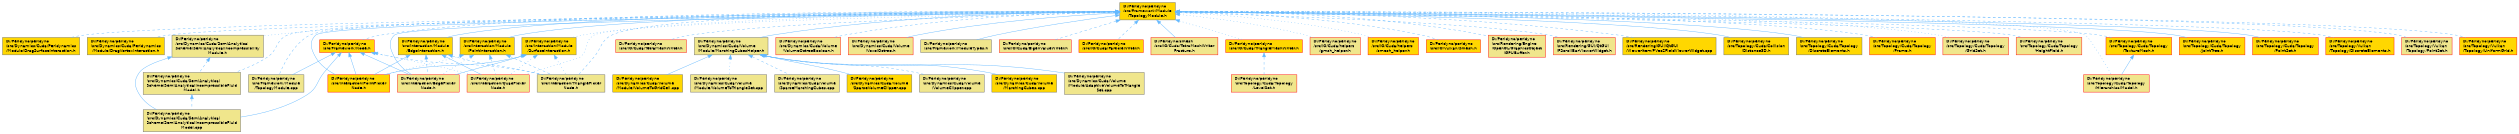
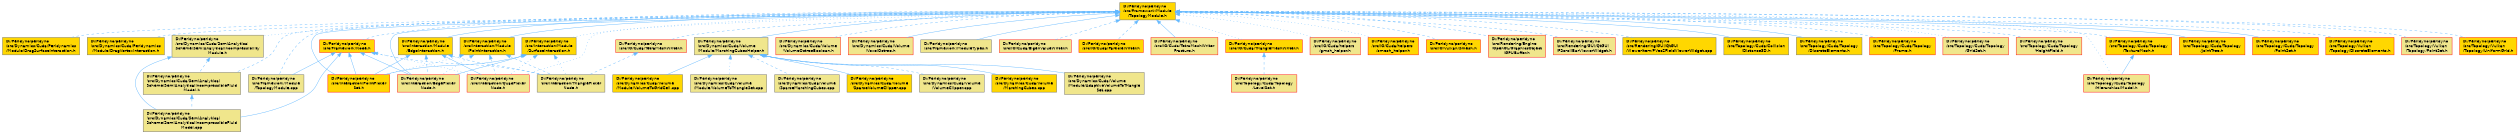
edge "D:/Peridyno/peridyno /src/Interaction/TrianglePicker Node.h" -> "D:/Peridyno/peridyno /src/Framework/Module /TopologyModule.h": now "D:/Peridyno/peridyno /src/Interaction/TrianglePicker Node.h" -> "D:/Peridyno/peridyno /src/IO/Cuda/TetraMeshWriter.h"
node "D:/Peridyno/smesh /src/IO/Cuda/TetraMeshWriter Fracture.h": label "D:/Peridyno/smesh /src/IO/Cuda/TetraMeshWriter Fracture.h" -> "D:/Peridyno/peridyno /src/IO/Cuda/TetraMeshWriter Fracture.h"
node "D:/Peridyno/peridyno /src/Interaction/PointPicker Node.h": label "D:/Peridyno/peridyno /src/Interaction/PointPicker Node.h" -> "D:/Peridyno/peridyno /src/Interaction/PointPicker Set.h"
